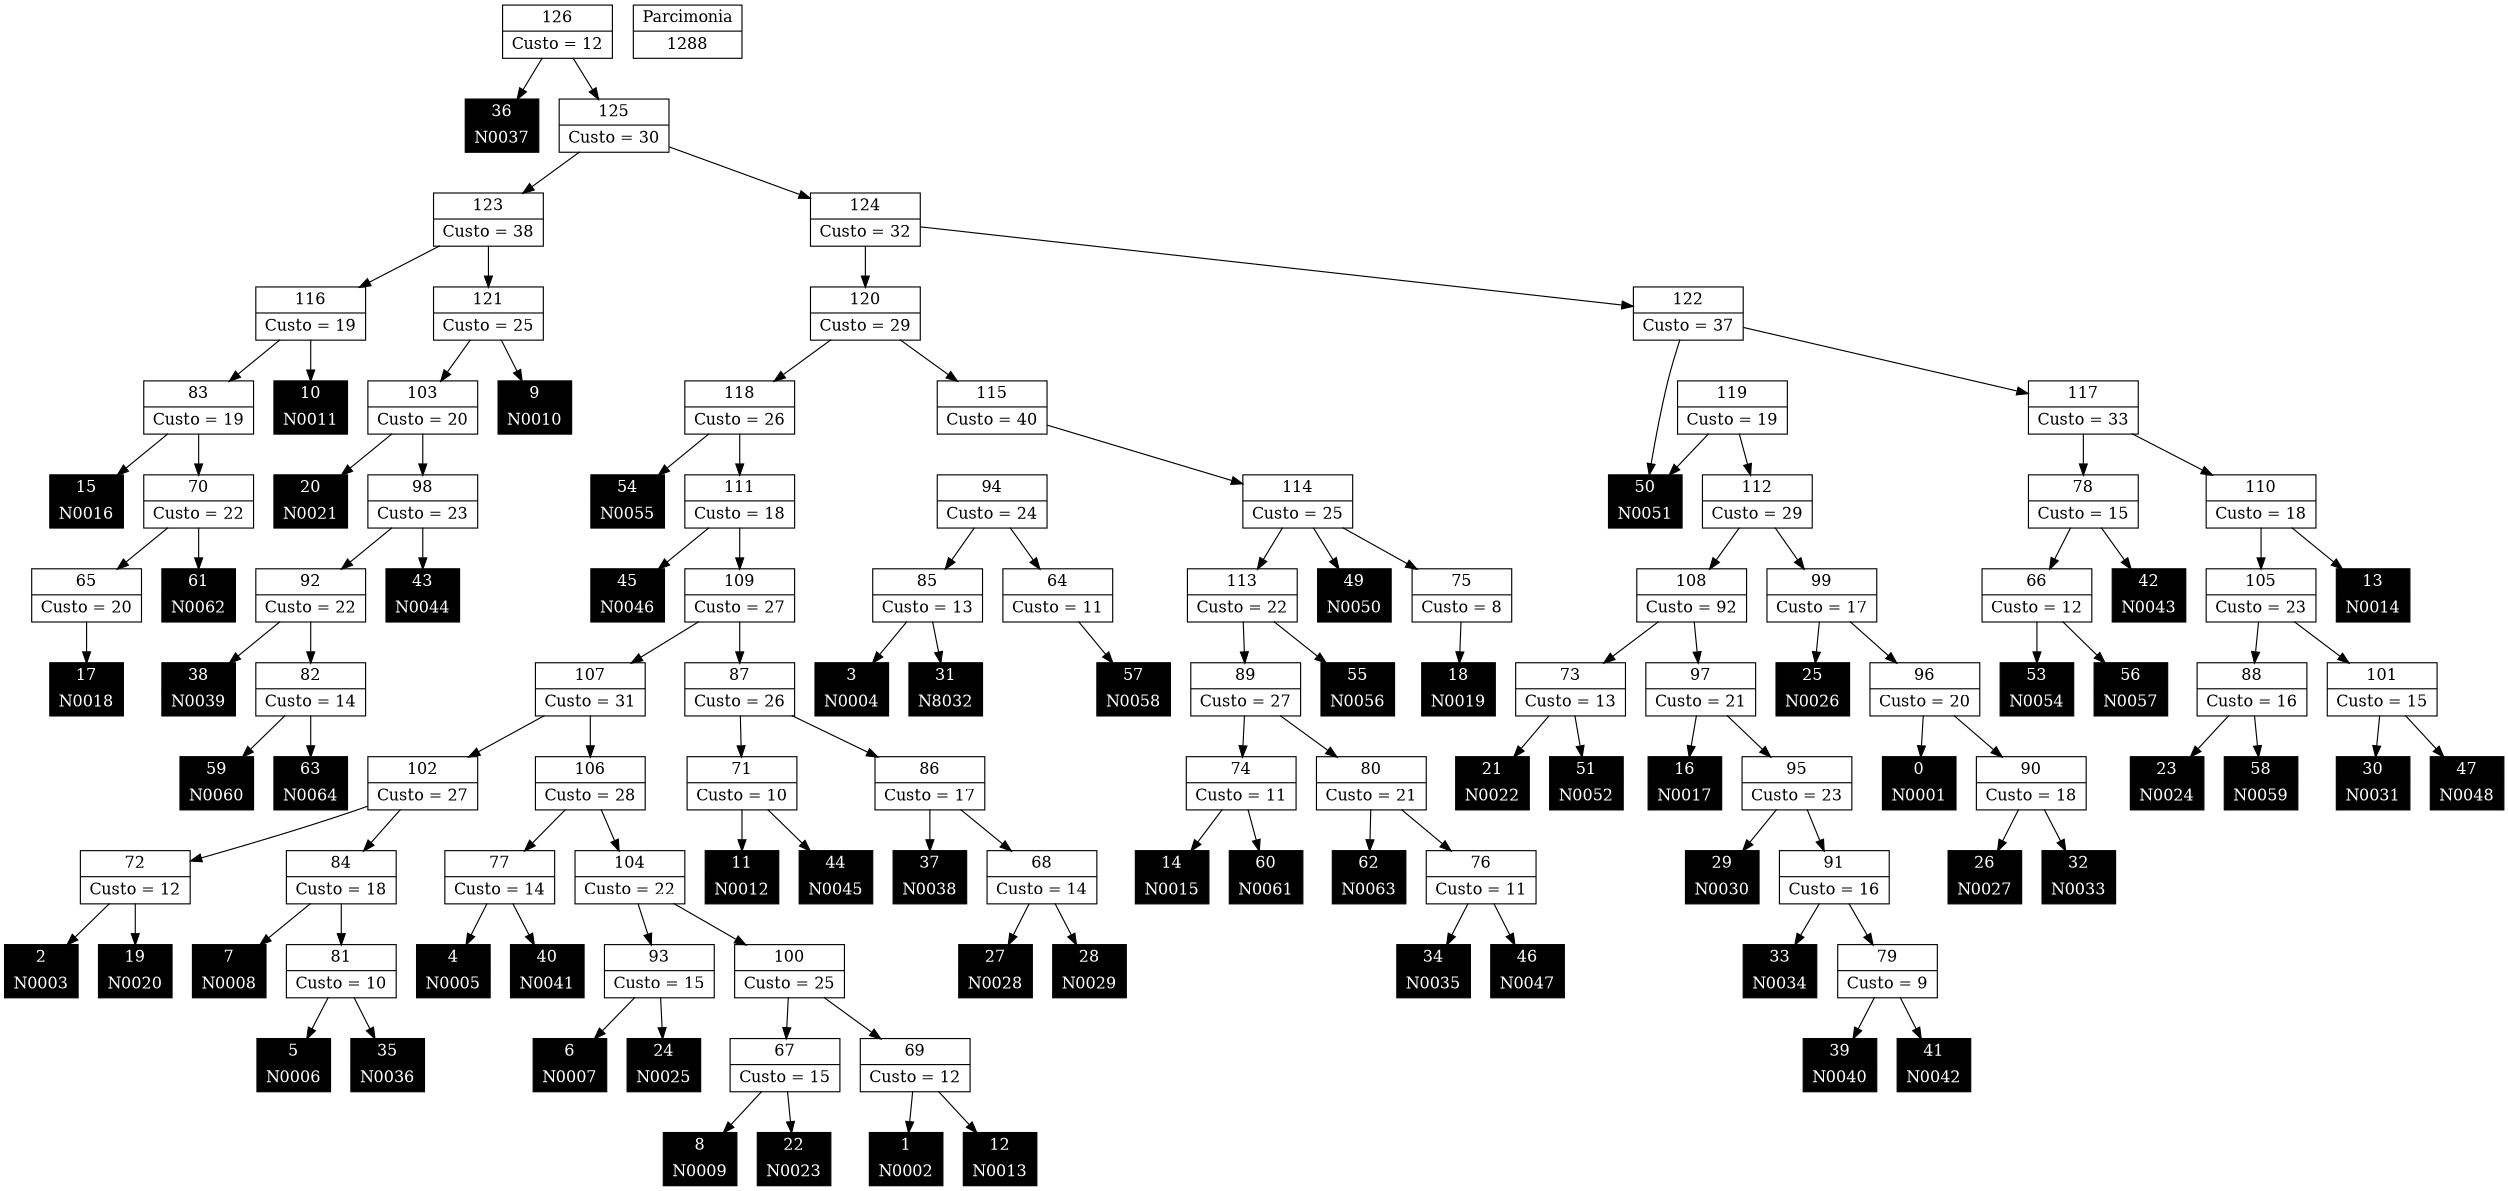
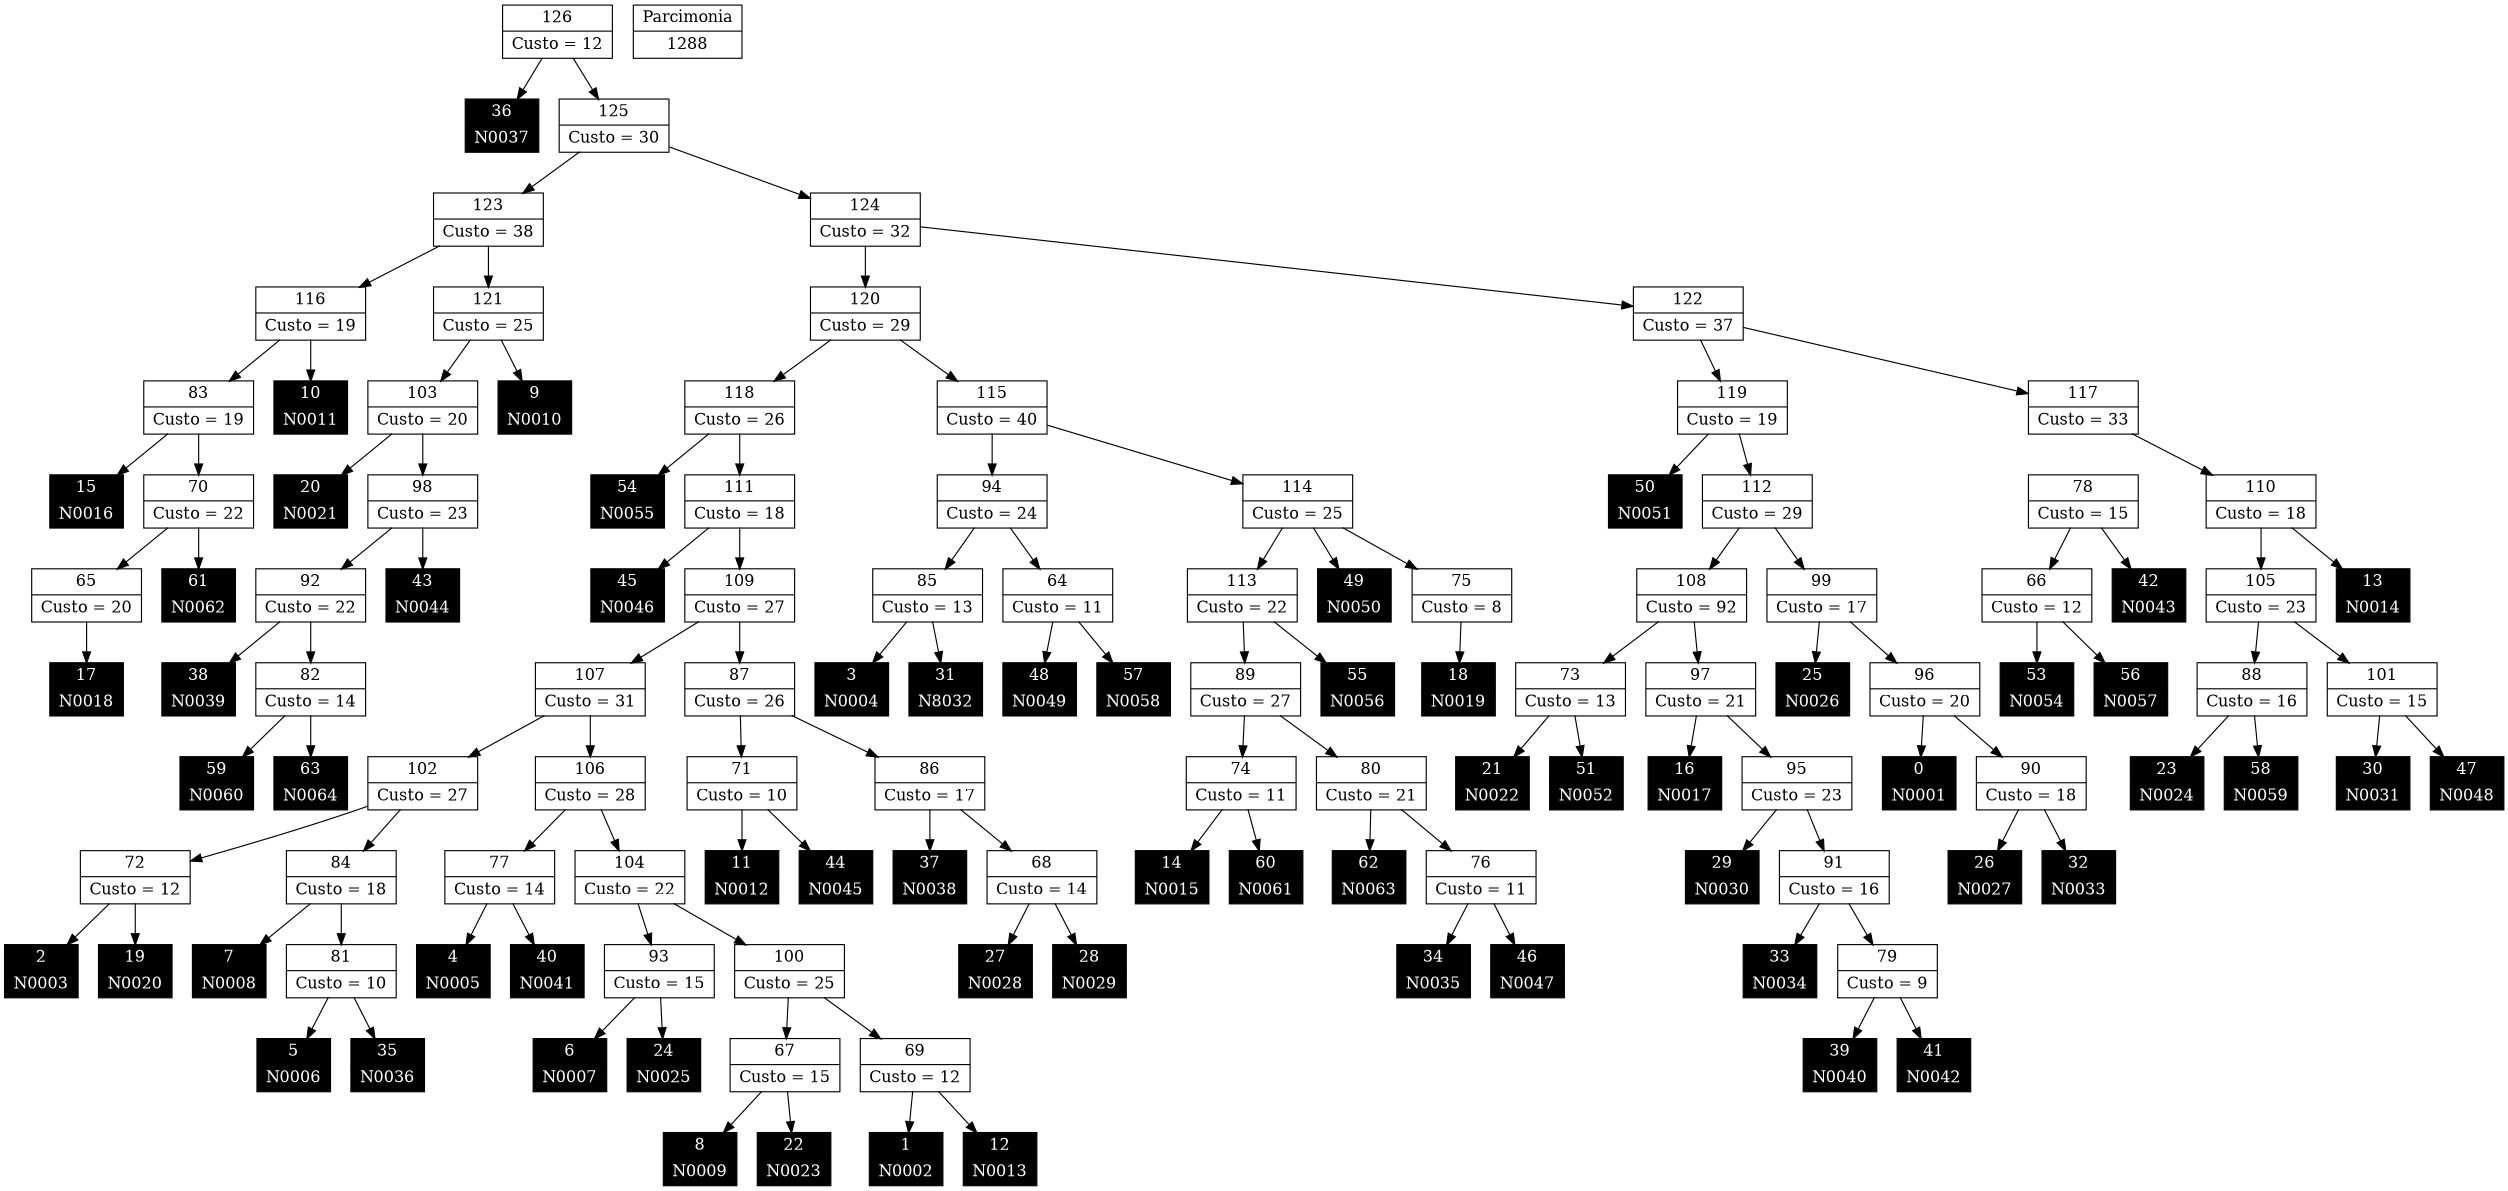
edge "122" -> "50": now "122" -> "119"
edge "115" -> "94": added
edge "117" -> "78": removed
node "48": added
